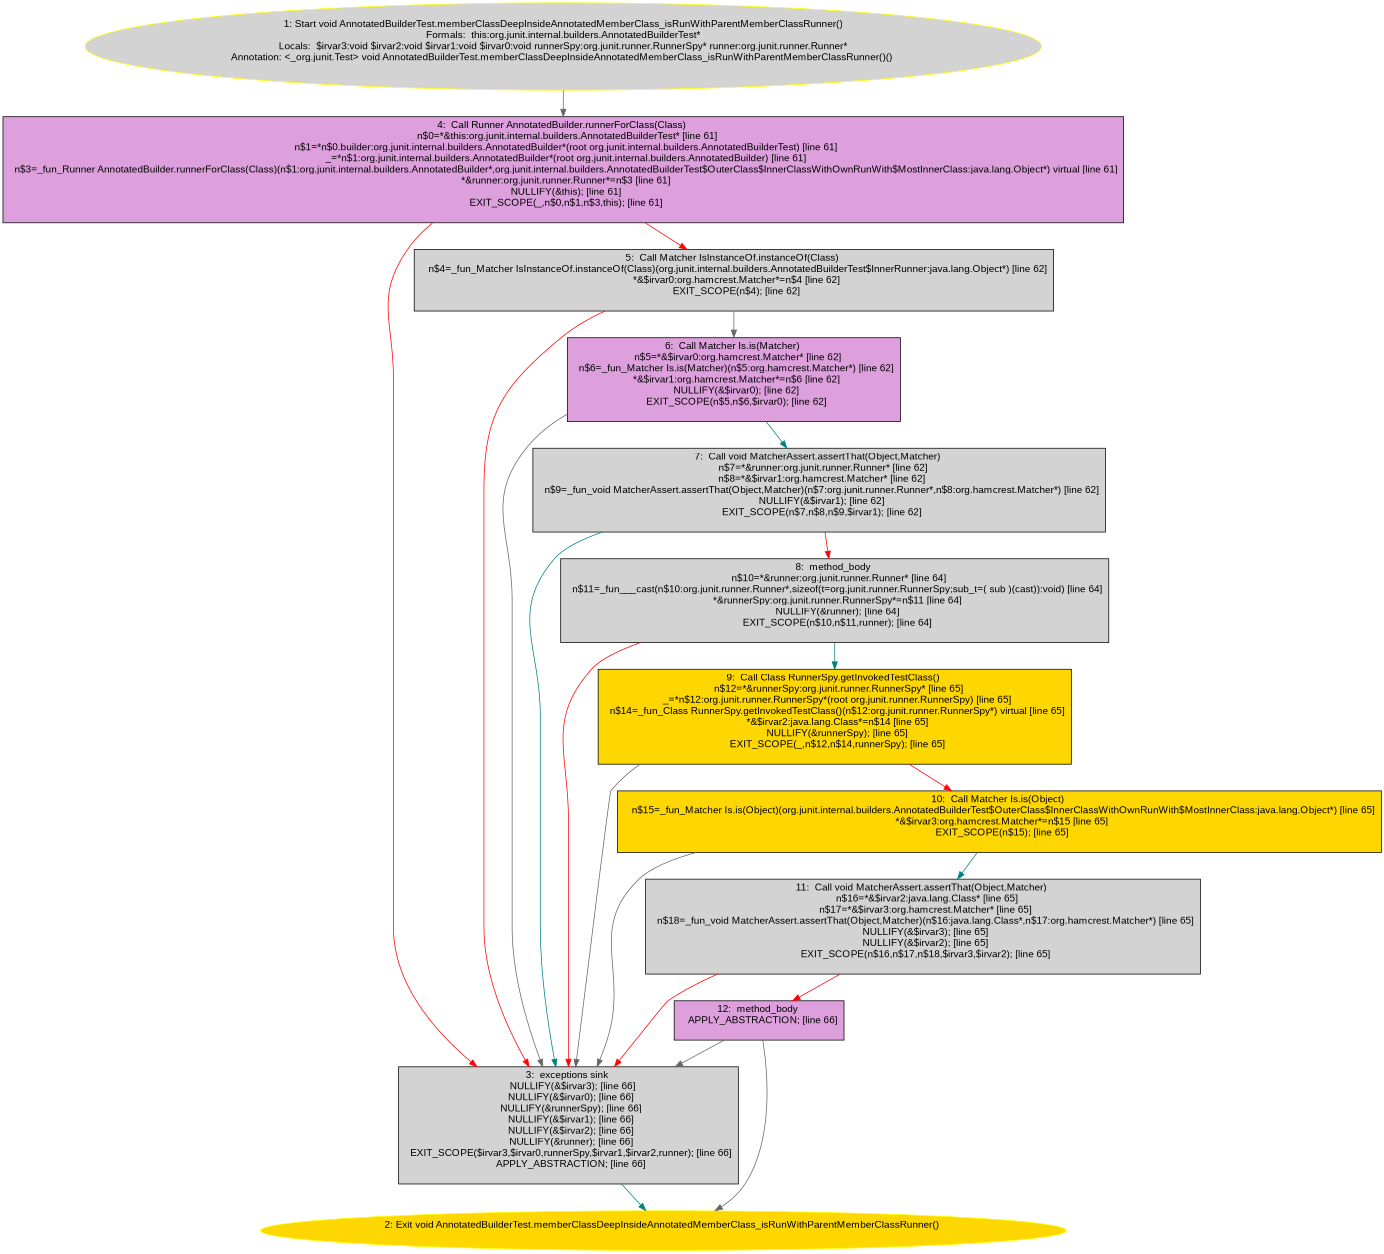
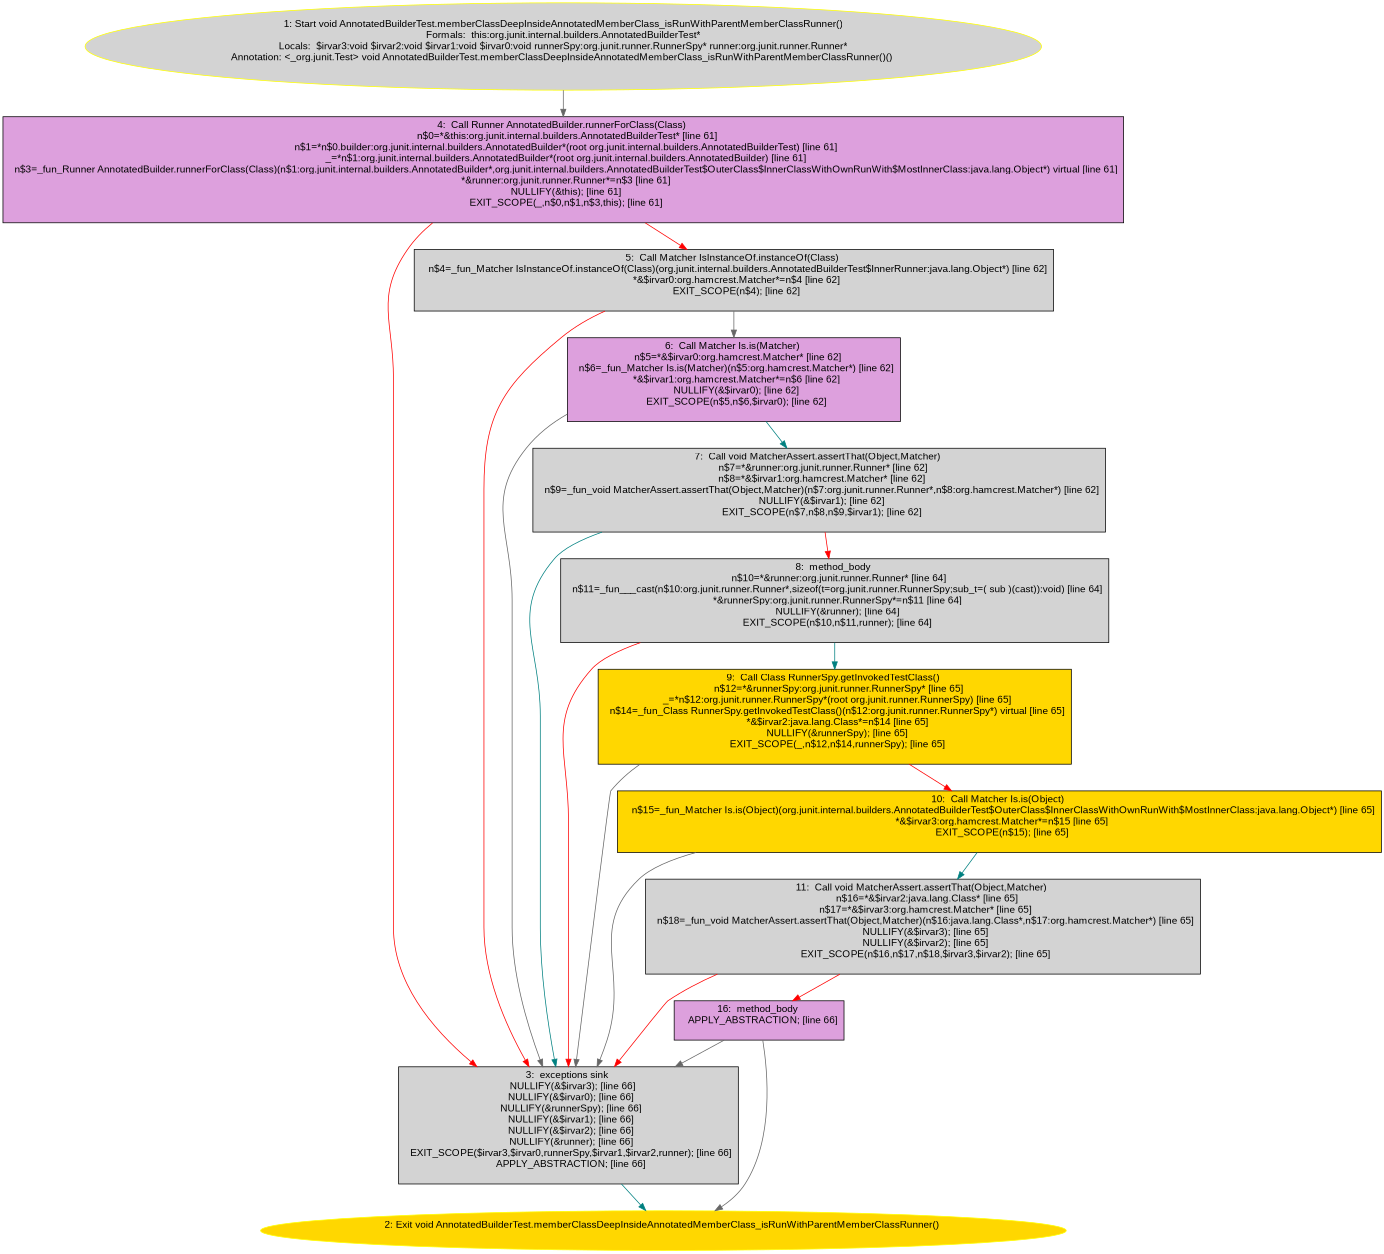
node "12:  method_body APPLY_ABSTRACTION; [line 66]": label "12:  method_body APPLY_ABSTRACTION; [line 66]" -> "16:  method_body APPLY_ABSTRACTION; [line 66]"
